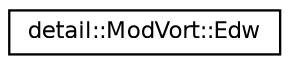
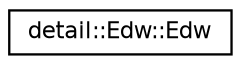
node "detail::ModVort::Edw": label "detail::ModVort::Edw" -> "detail::Edw::Edw"
